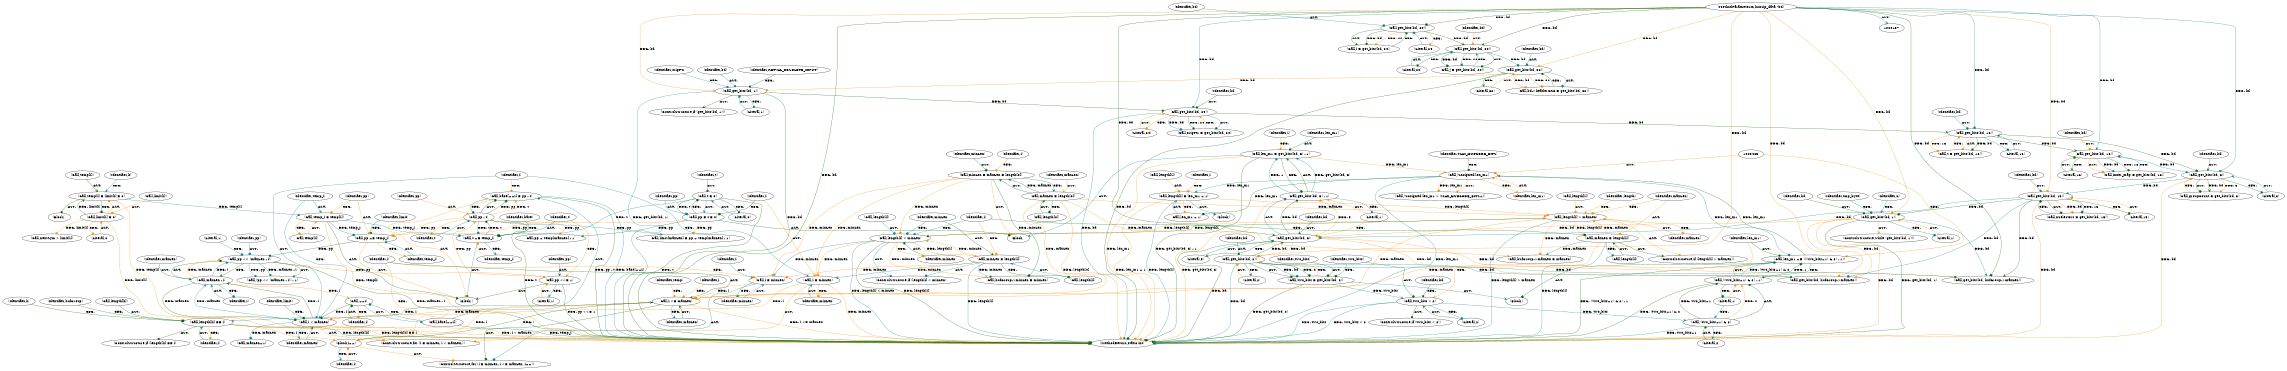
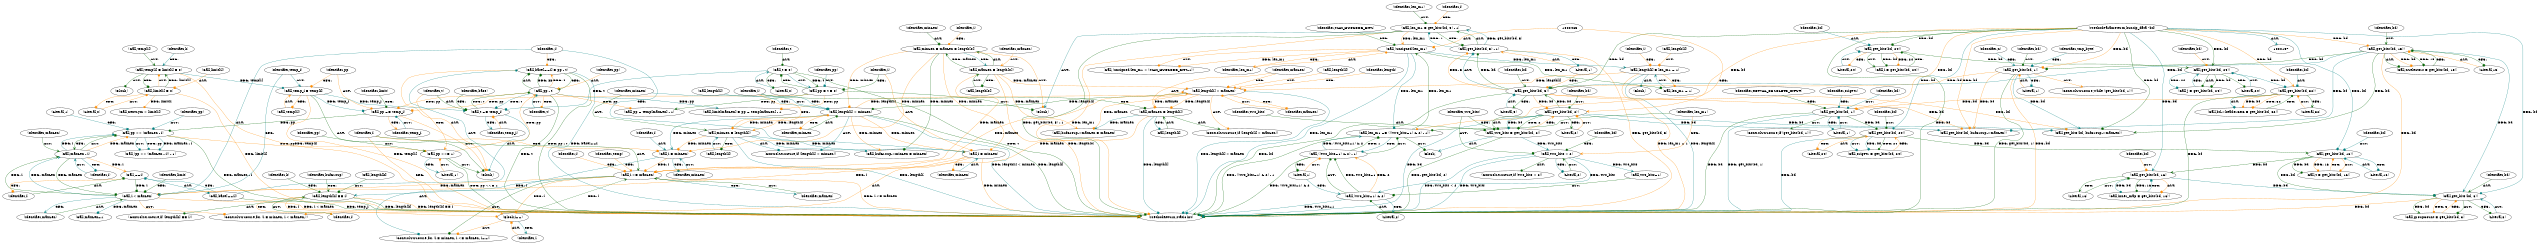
node "(Call,two_bits+1)": added
edge "(Call,get_bits(bd, 3))" -> "(Call,get_bits(bd, 15))": reversed
